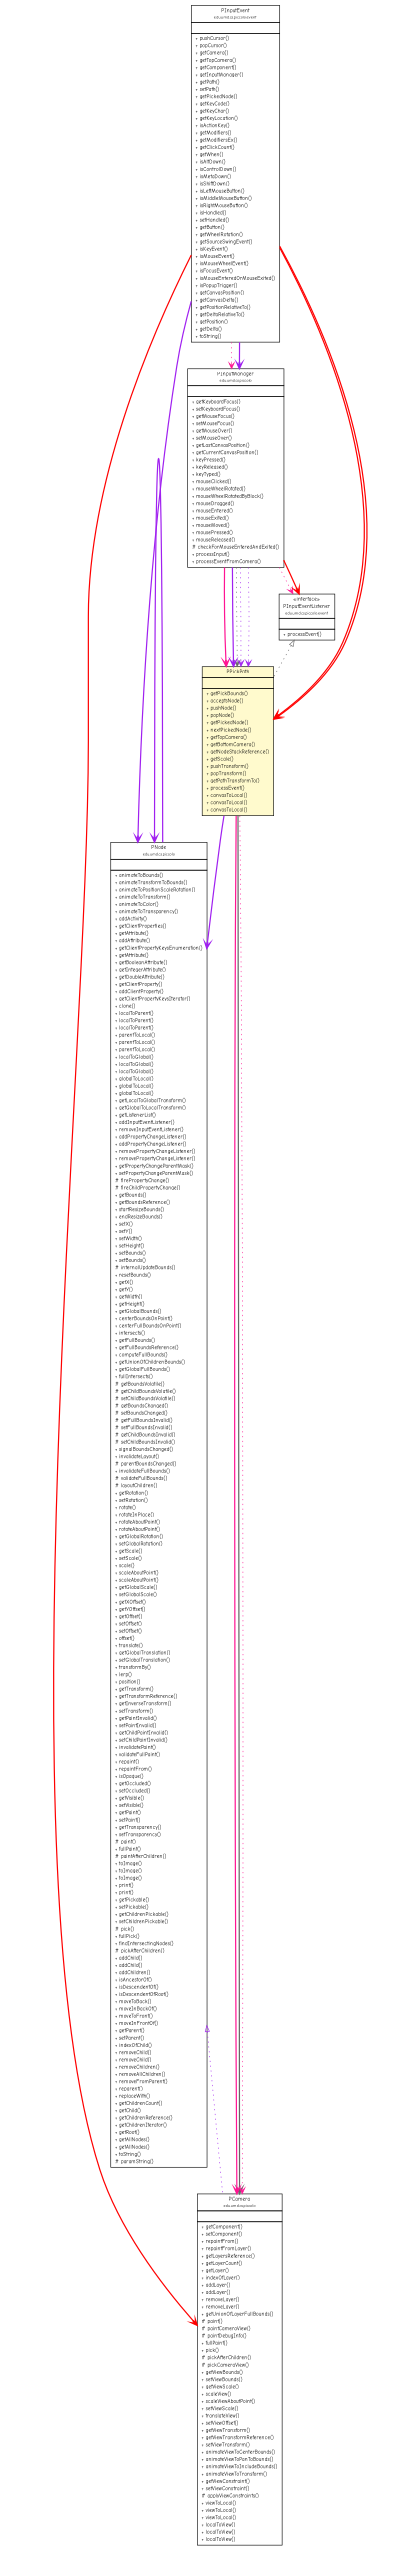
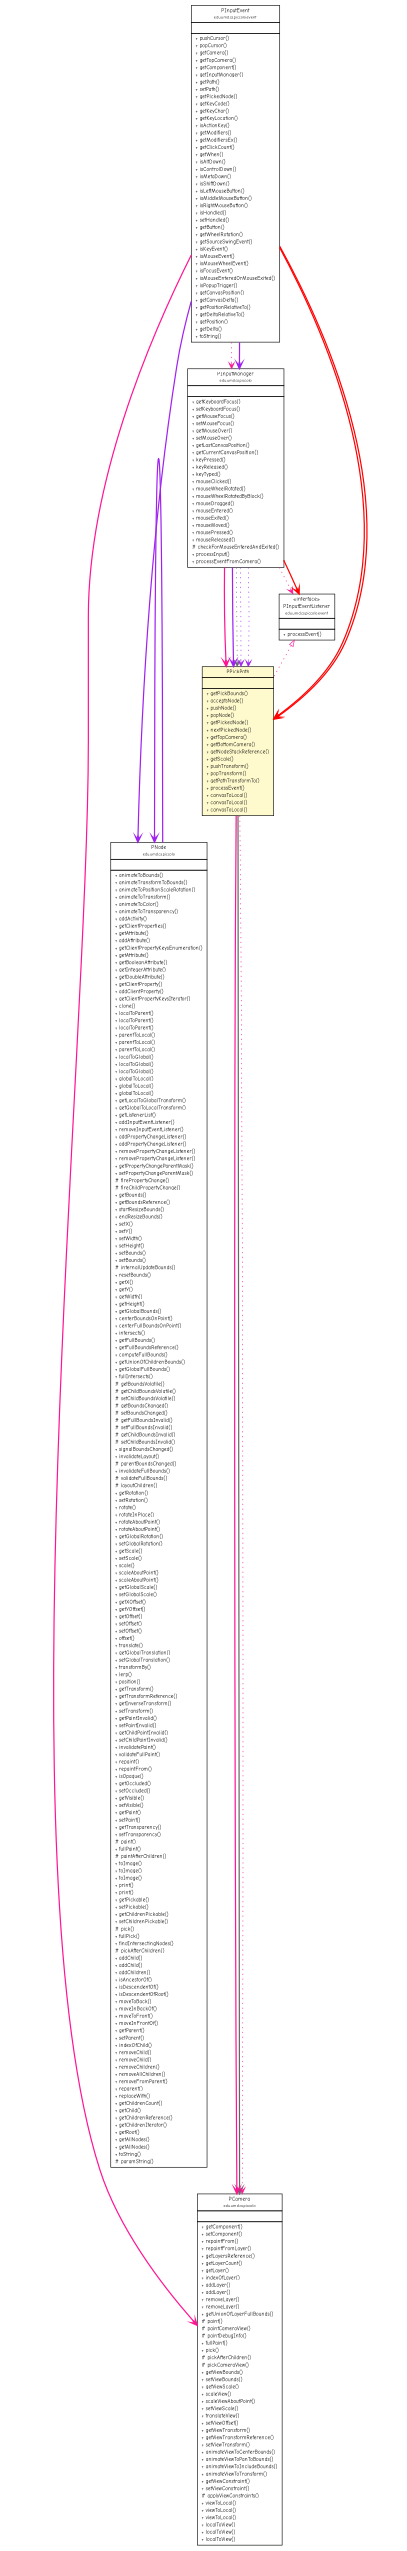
edge "PPickPath" -> "PInputEventListener": color gray40 -> deeppink
edge "PPickPath" -> "PNode": removed
edge "PInputEvent" -> "PCamera": color red -> deeppink
edge "PCamera" -> "PNode": removed
